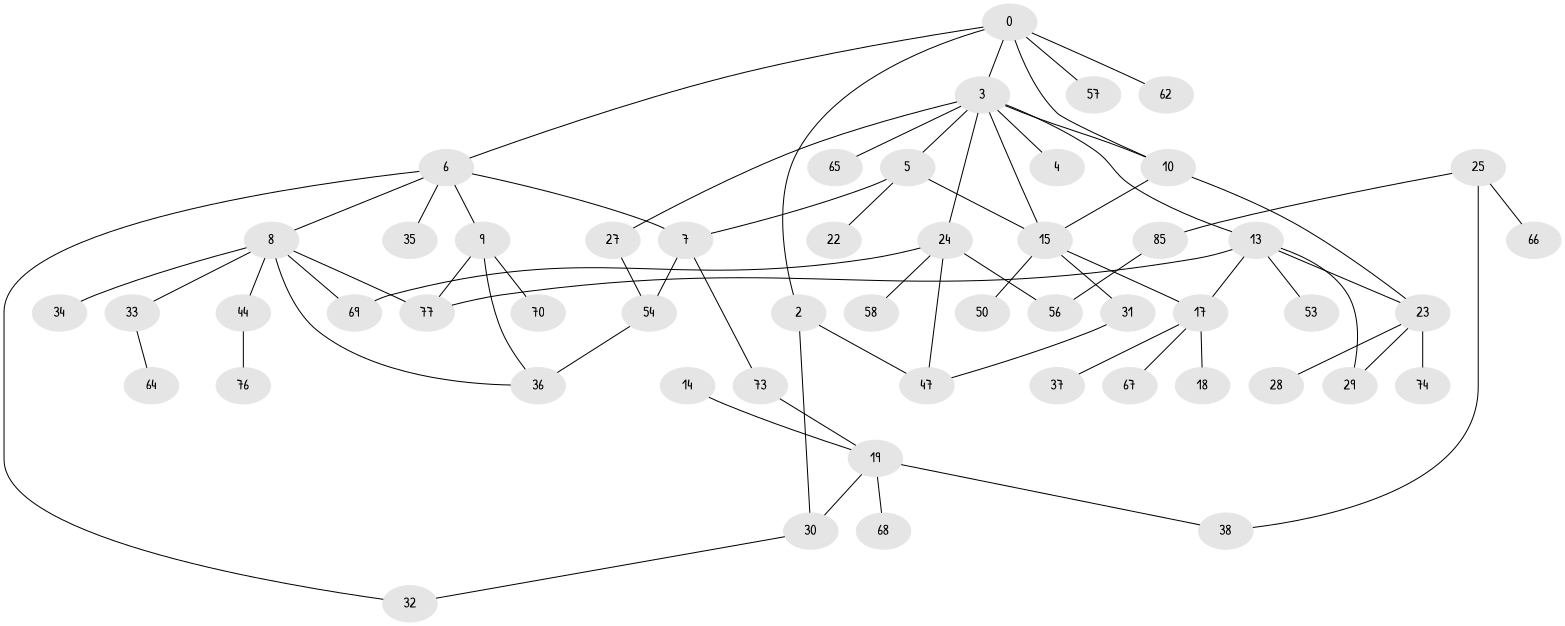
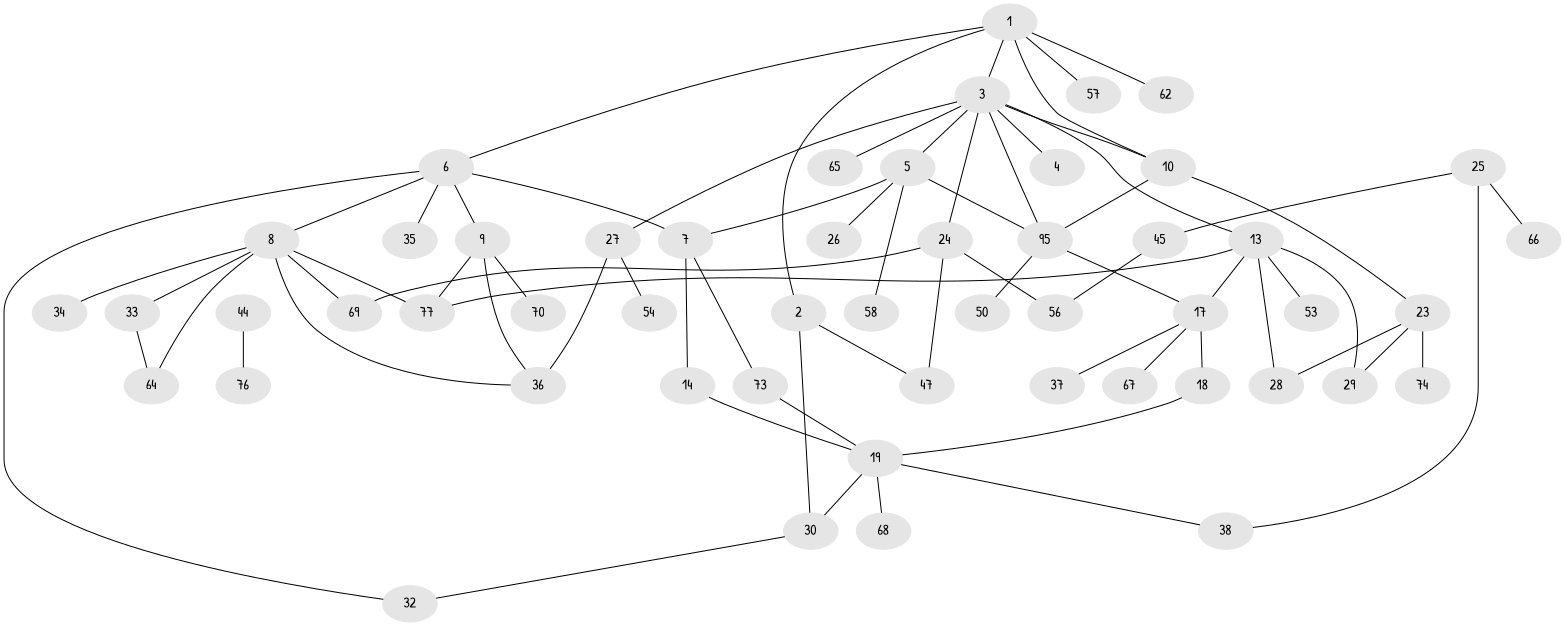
node "0": label "0" -> "1"
node "22": label "22" -> "26"
node "15": label "15" -> "95"
node "85": label "85" -> "45"
edge "24" -- "58": now "5" -- "58"
edge "8" -- "44": now "8" -- "64"
edge "13" -- "23": now "13" -- "28"
edge "7" -- "54": now "7" -- "14"
node "31": removed
edge "54" -- "36": now "27" -- "36"
edge "18" -- "19": added
